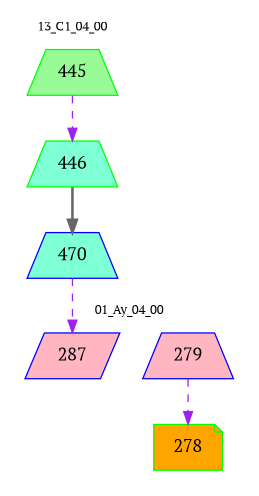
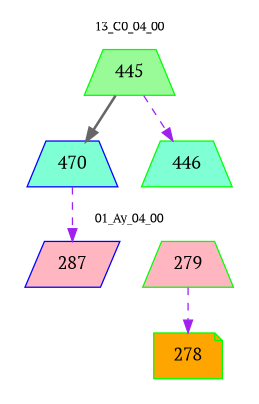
cluster "13_C1_04_00": label "13_C1_04_00" -> "13_C0_04_00"
edge "446" -> "470": now "445" -> "470"
node "279": color blue -> green
